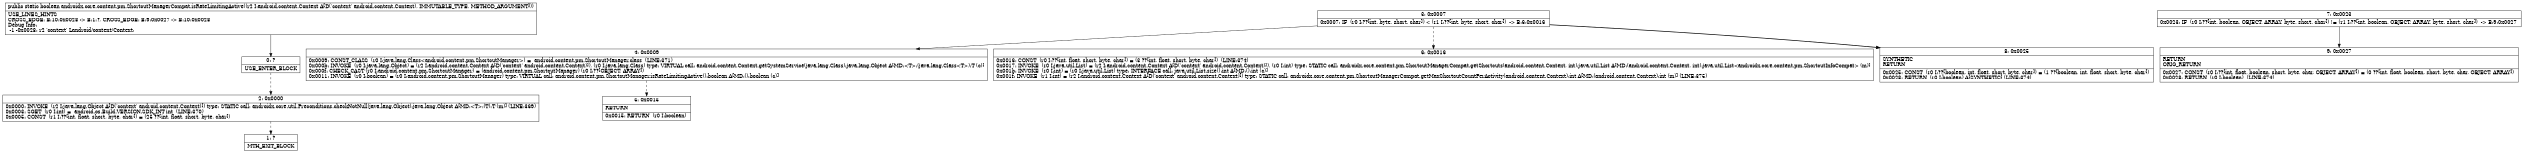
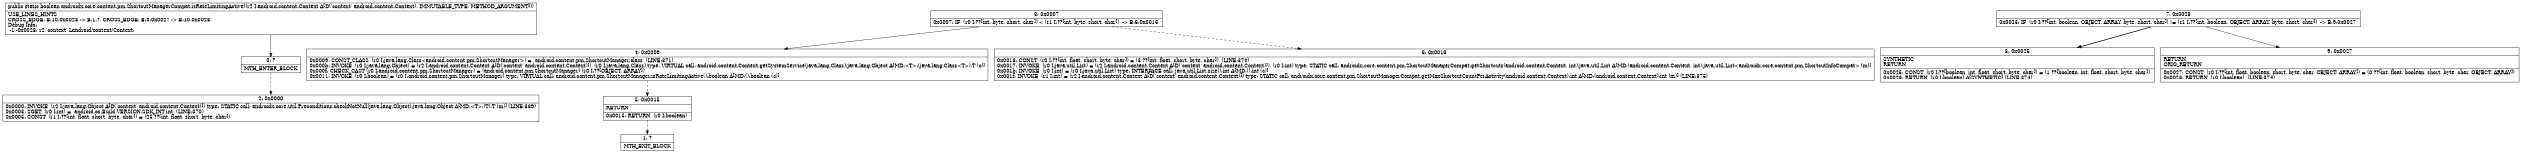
edge "3: 0x0007" -> "8: 0x0025": now "7: 0x0023" -> "8: 0x0025"
node "0: ?": text "USE_ENTER_BLOCK" -> "MTH_ENTER_BLOCK"
edge "2: 0x0000" -> "1: ?": now "5: 0x0015" -> "1: ?"
